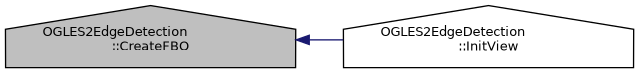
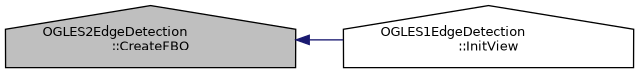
node "OGLES2EdgeDetection ::InitView": label "OGLES2EdgeDetection ::InitView" -> "OGLES1EdgeDetection ::InitView"
